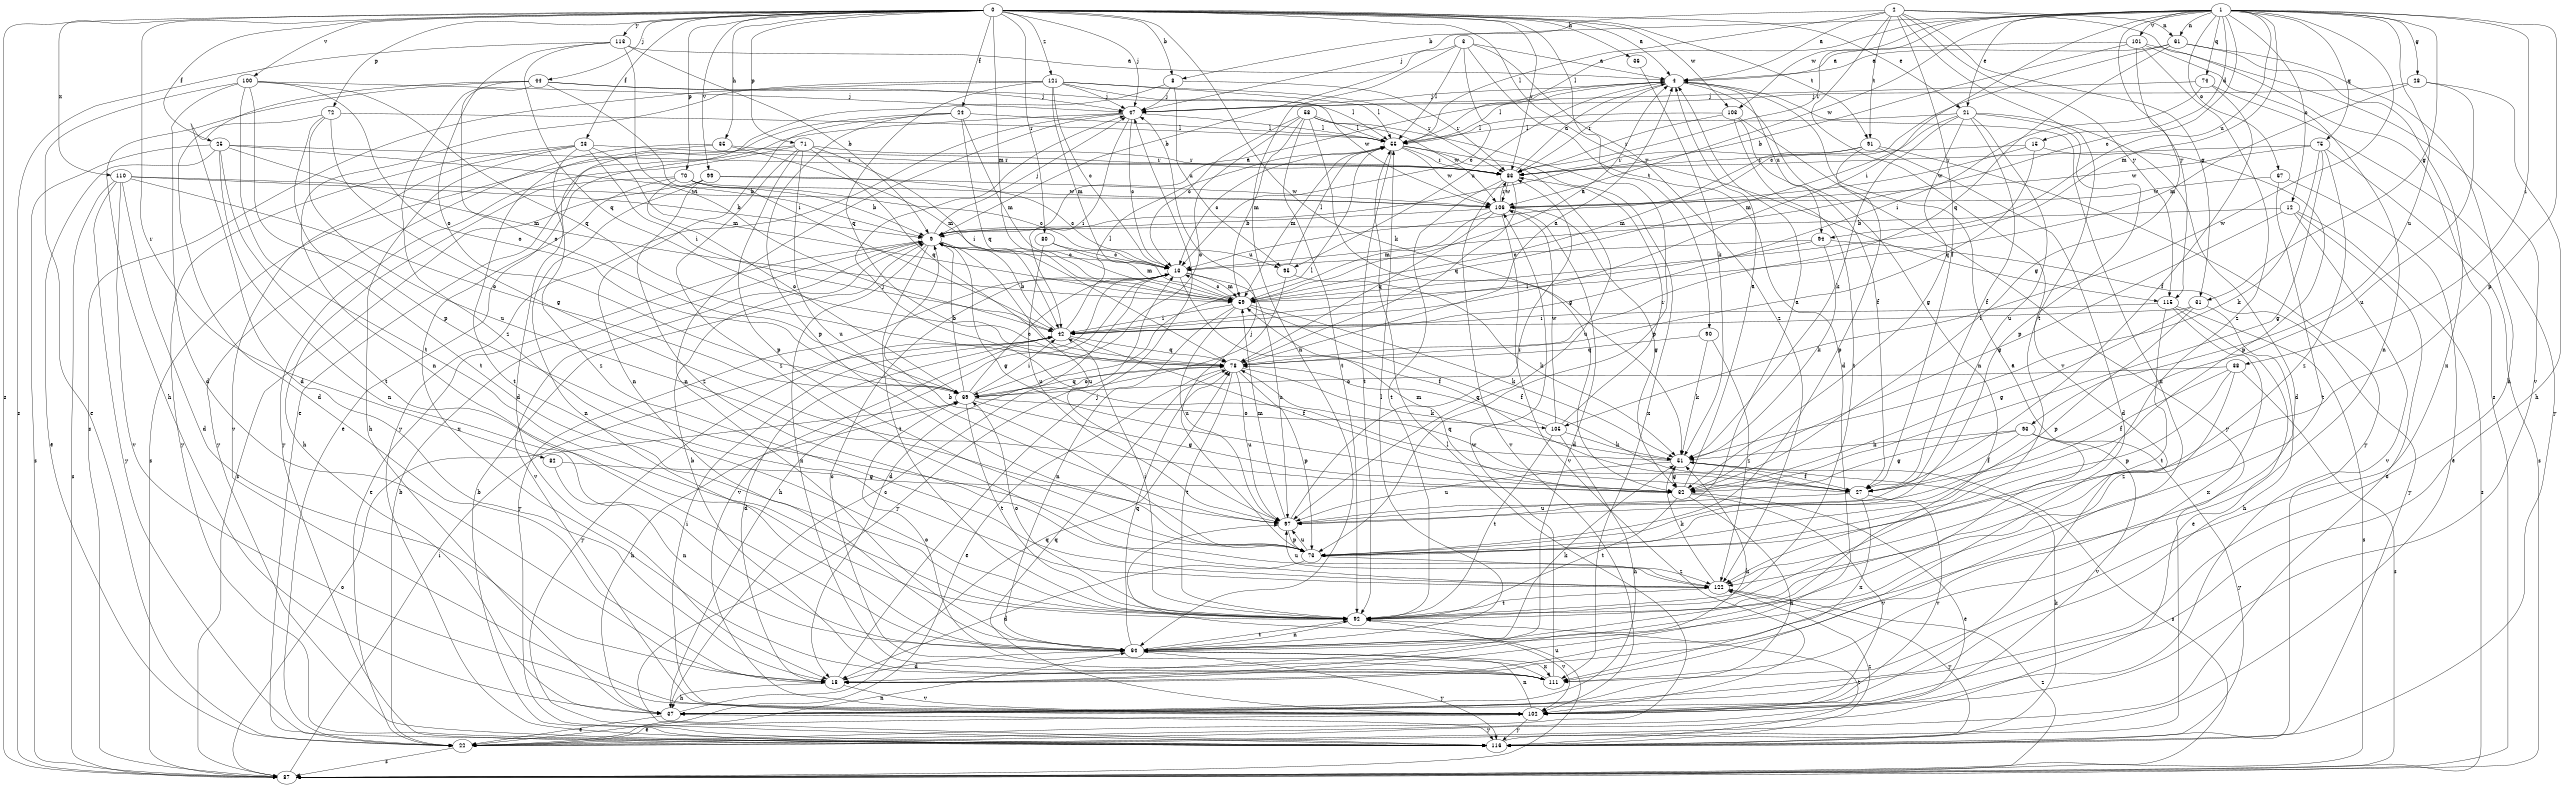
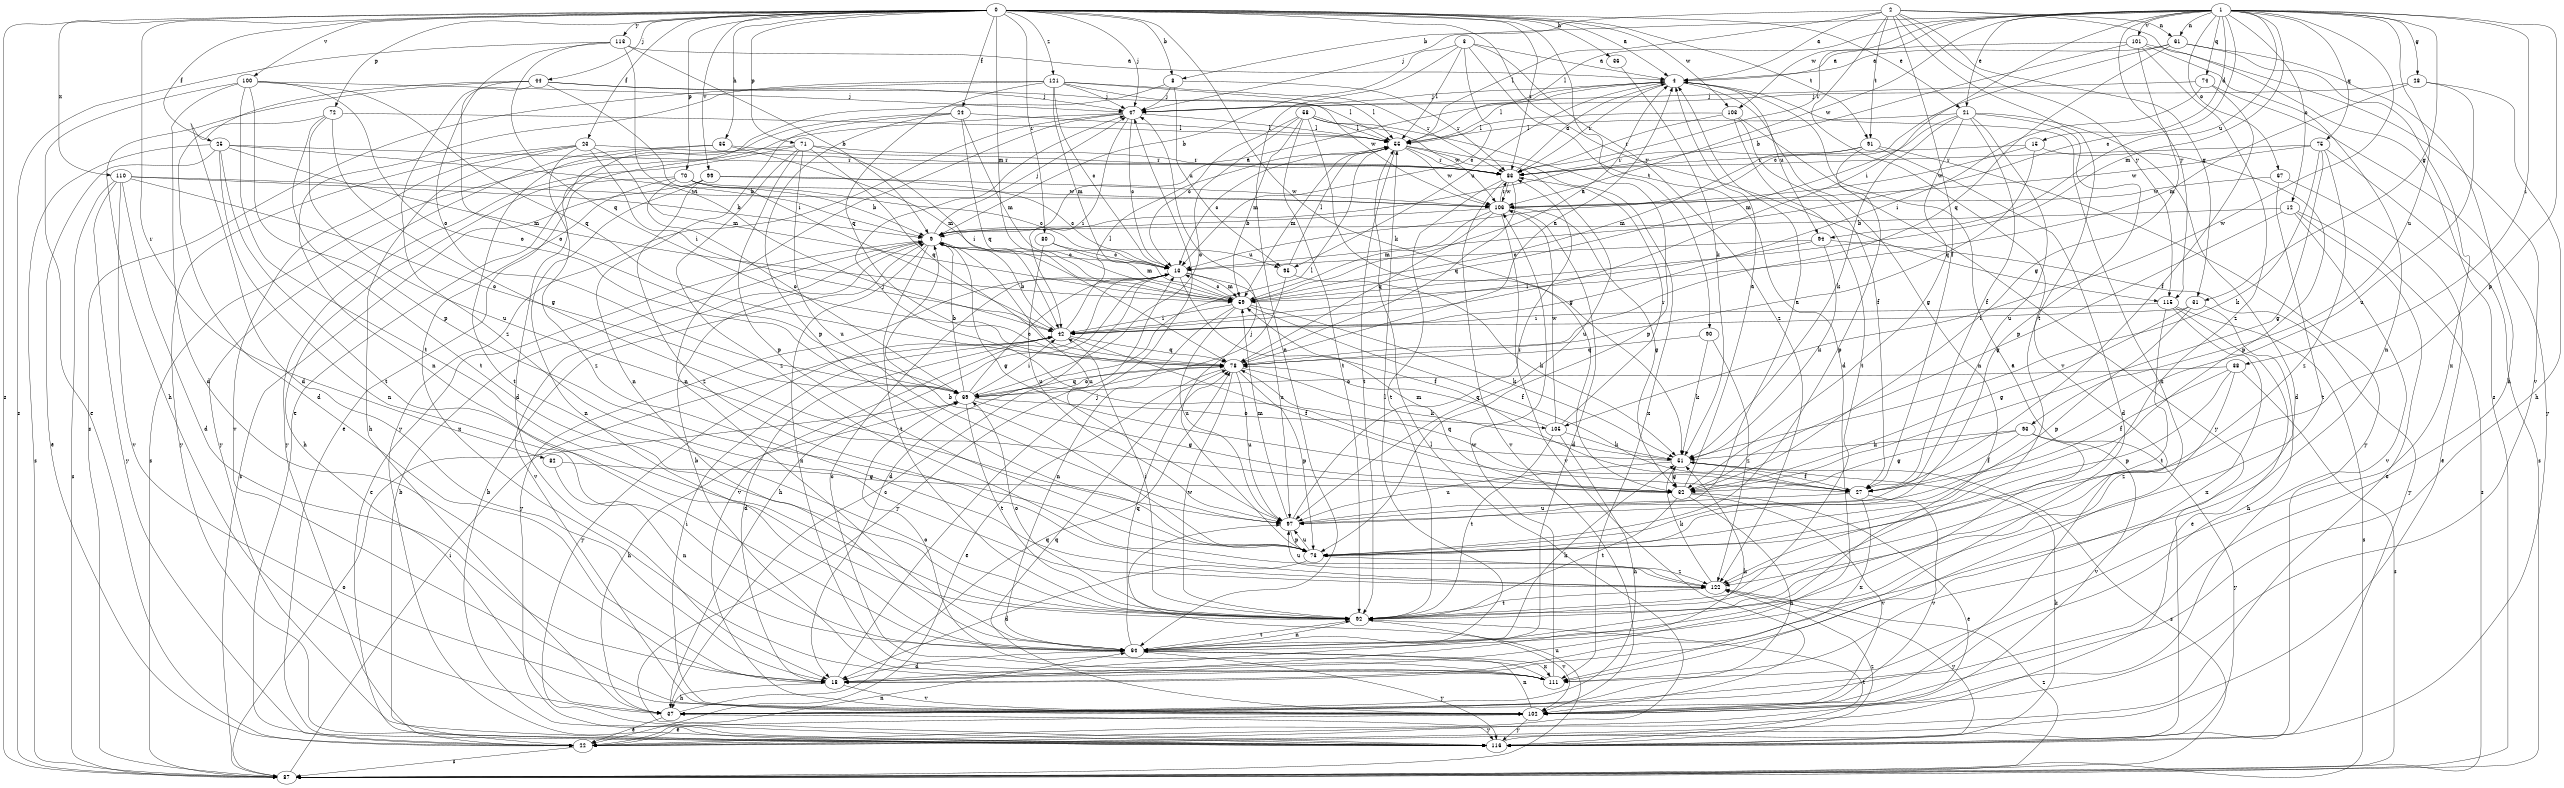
edge "78" -> "92": label "t" -> "w"
